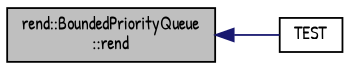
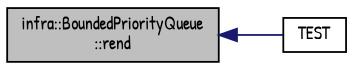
node "rend::BoundedPriorityQueue ::rend": label "rend::BoundedPriorityQueue ::rend" -> "infra::BoundedPriorityQueue ::rend"
